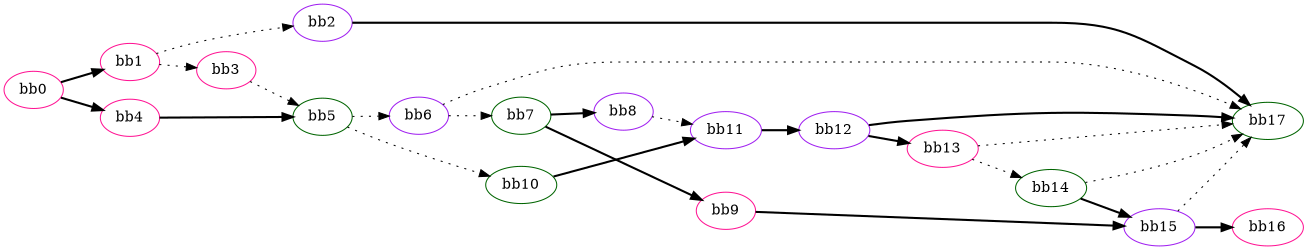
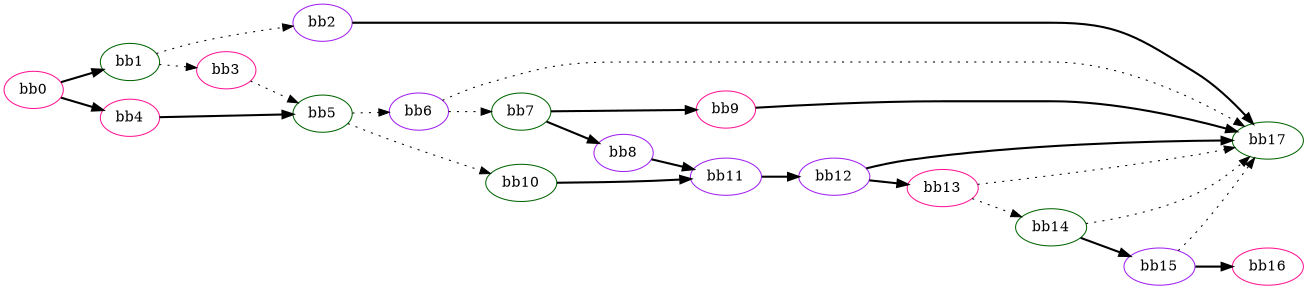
node "bb1": color deeppink -> darkgreen
edge "bb8" -> "bb11": style dotted -> bold
edge "bb9" -> "bb15": now "bb9" -> "bb17"
